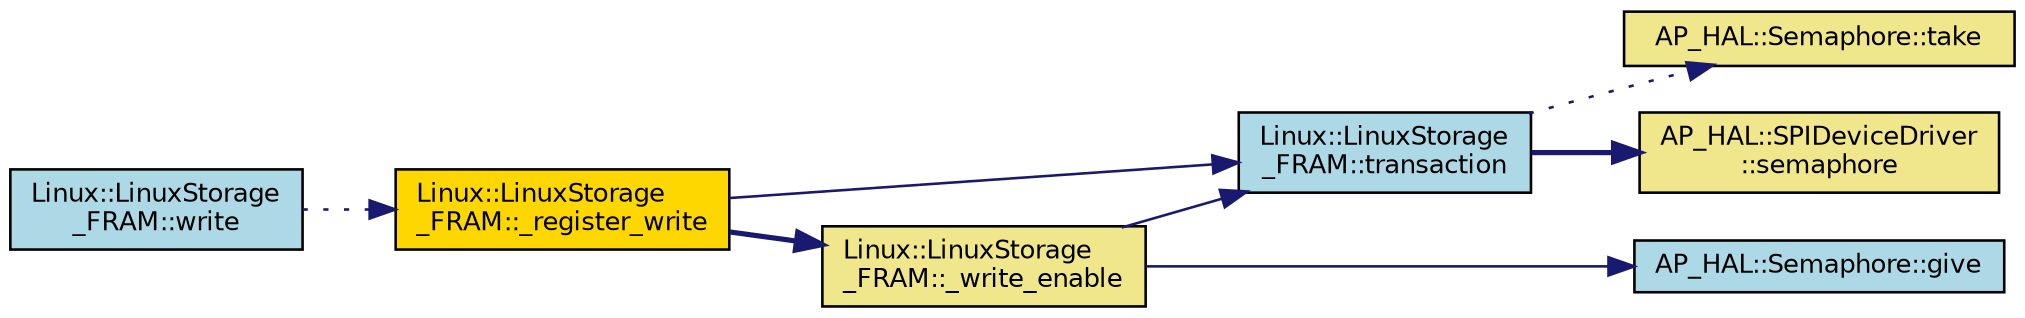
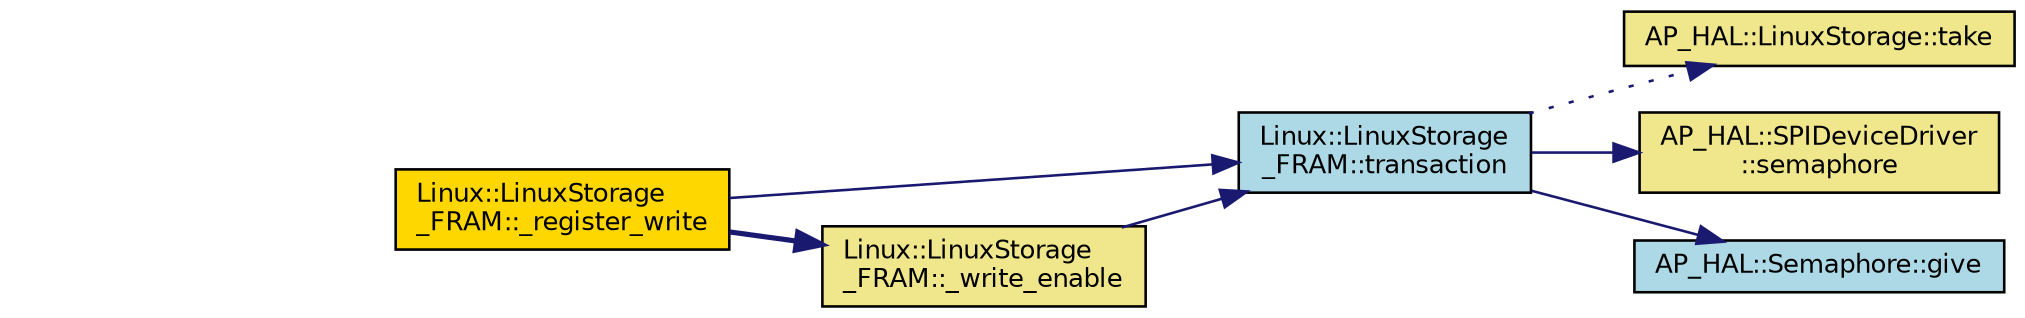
node "AP_HAL::Semaphore::take": label "AP_HAL::Semaphore::take" -> "AP_HAL::LinuxStorage::take"
edge "Linux::LinuxStorage _FRAM::transaction" -> "AP_HAL::SPIDeviceDriver ::semaphore": style bold -> solid
node "Linux::LinuxStorage _FRAM::write": removed
edge "Linux::LinuxStorage _FRAM::_write_enable" -> "AP_HAL::Semaphore::give": now "Linux::LinuxStorage _FRAM::transaction" -> "AP_HAL::Semaphore::give"
